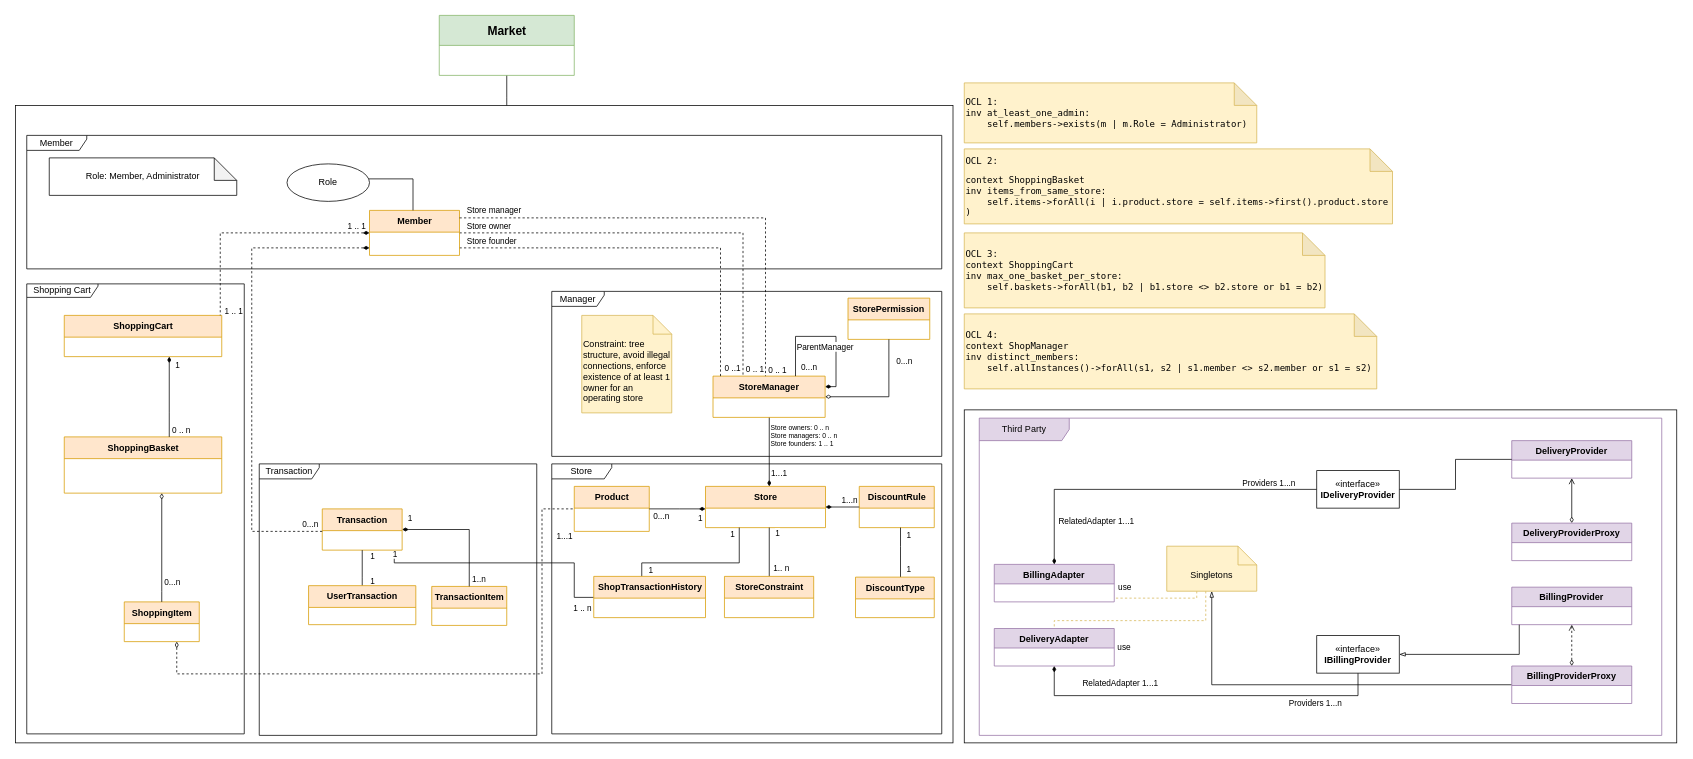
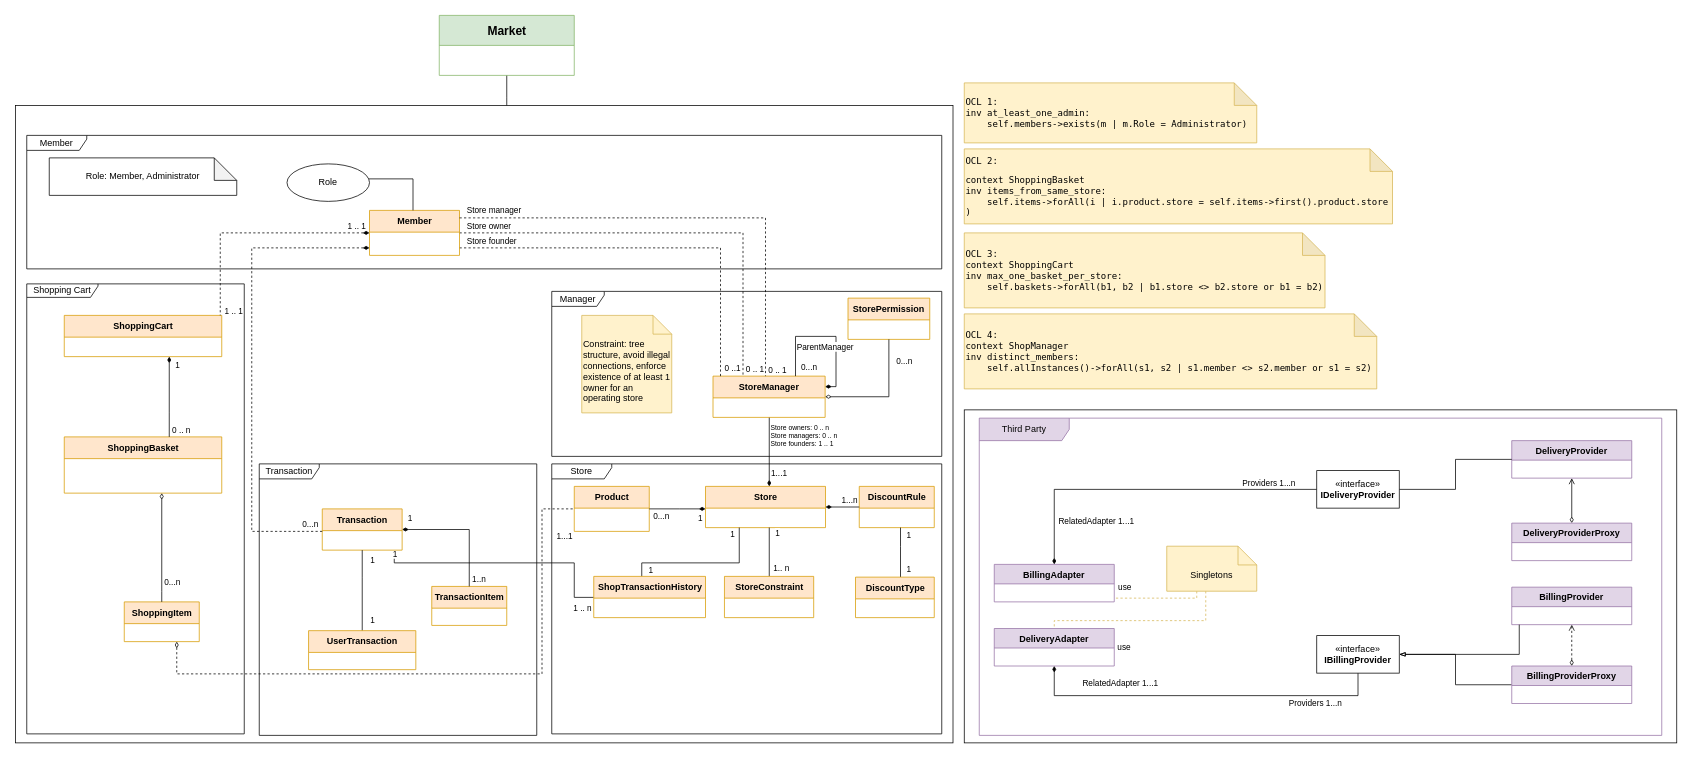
node "UserTransaction": moved (362, 605) -> (362, 650)
edge "BillingProviderProxy" -> "Singletons": now "BillingProviderProxy" -> "«interface» IBillingProvider"
